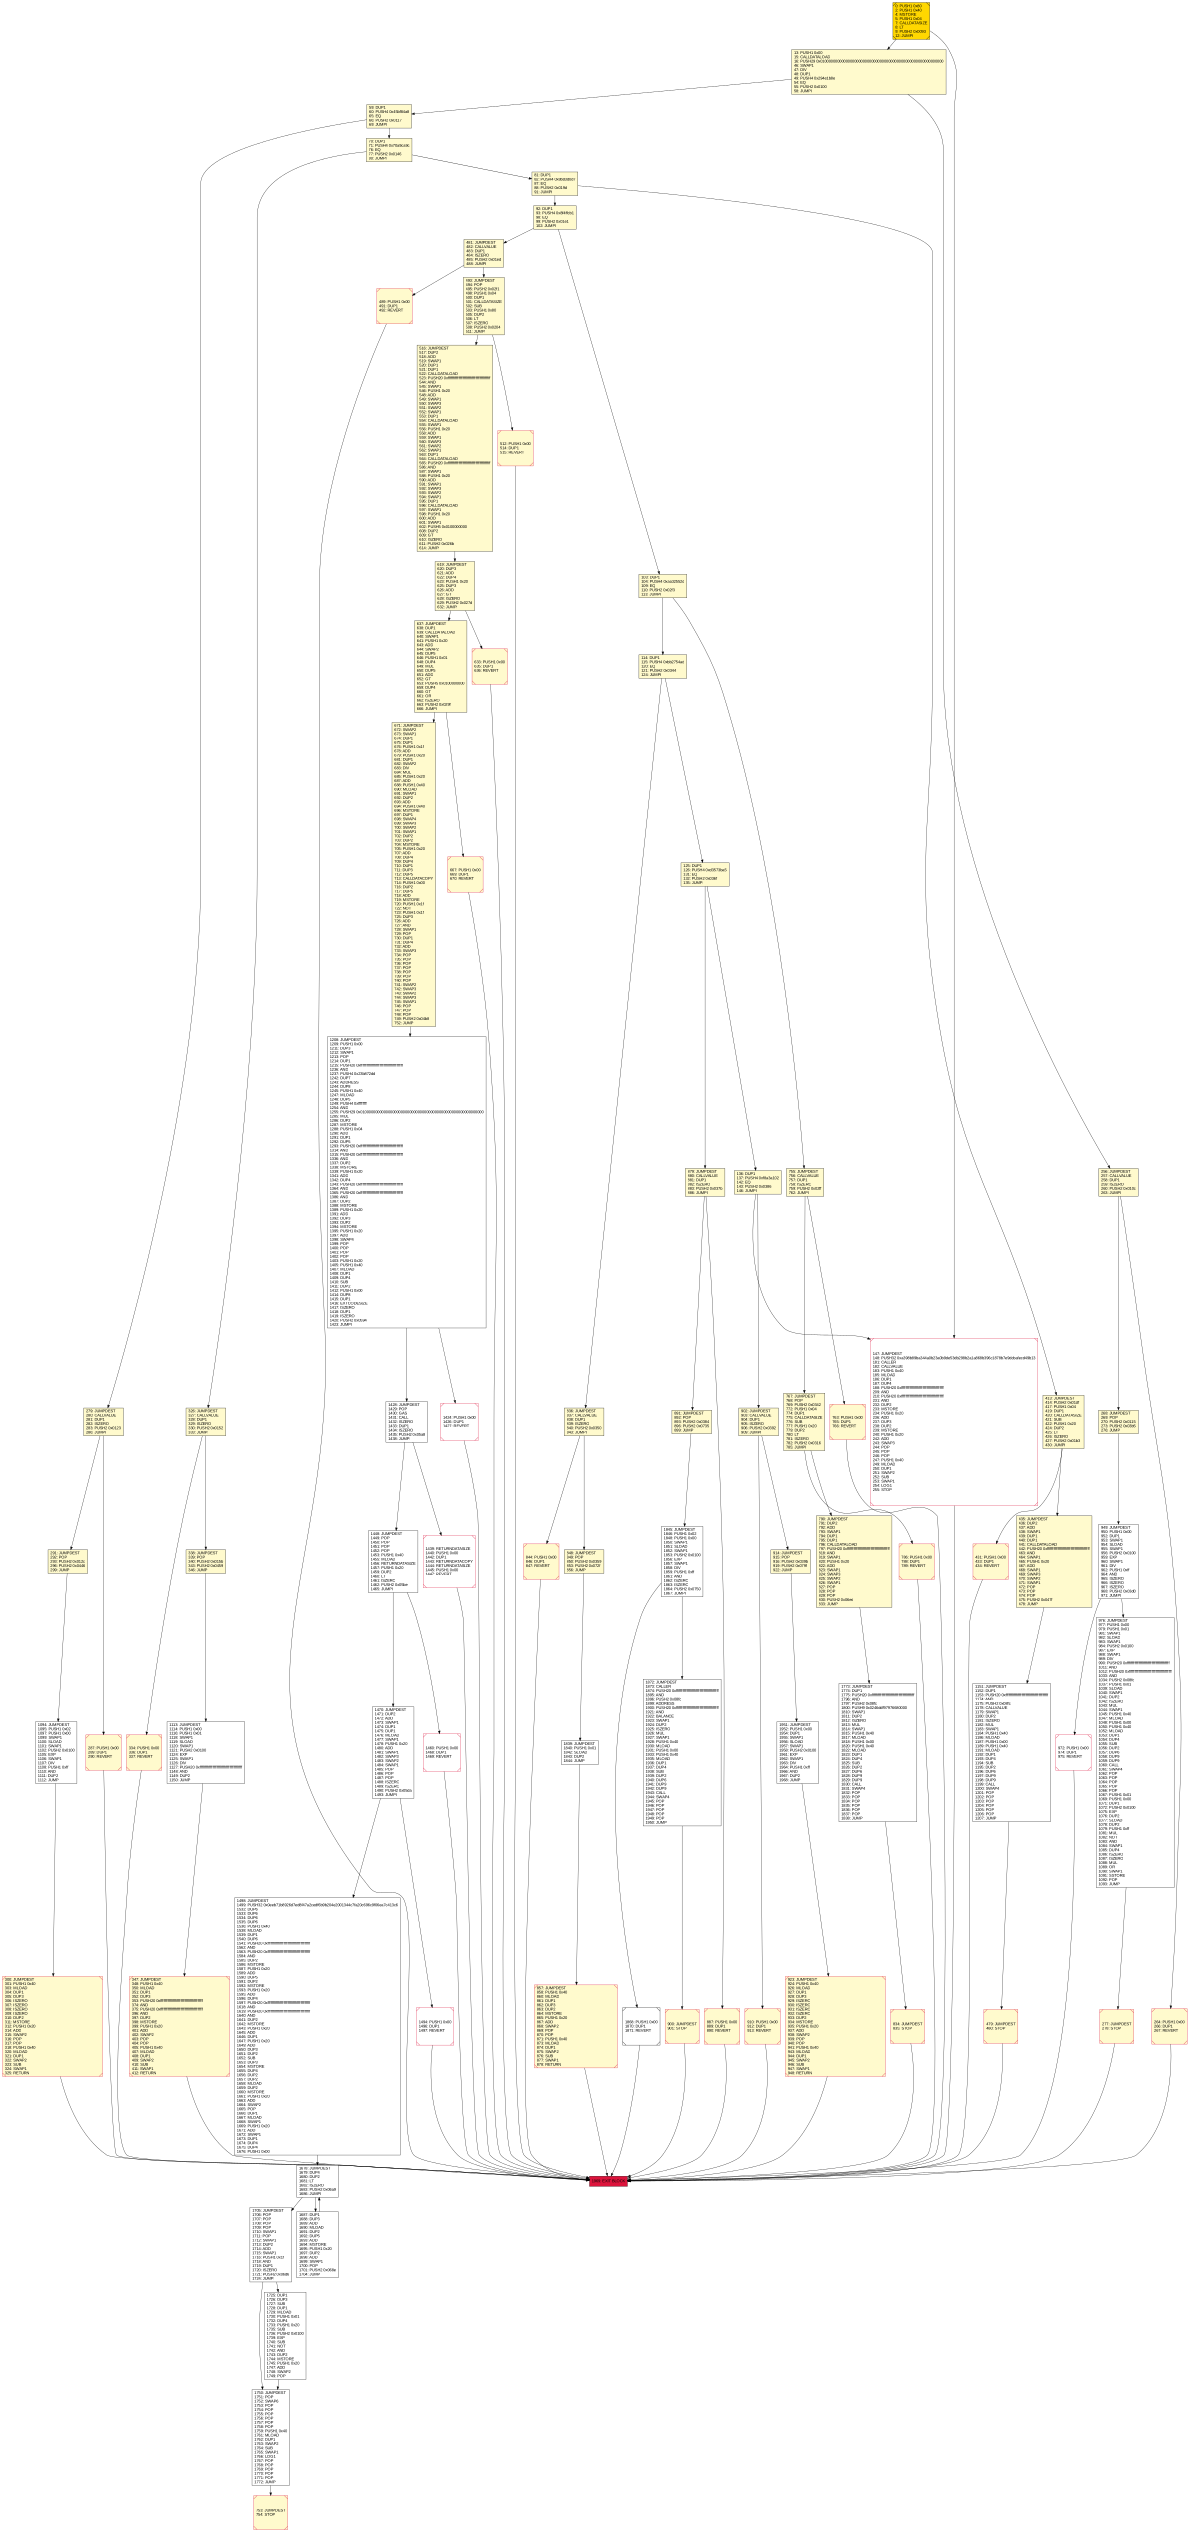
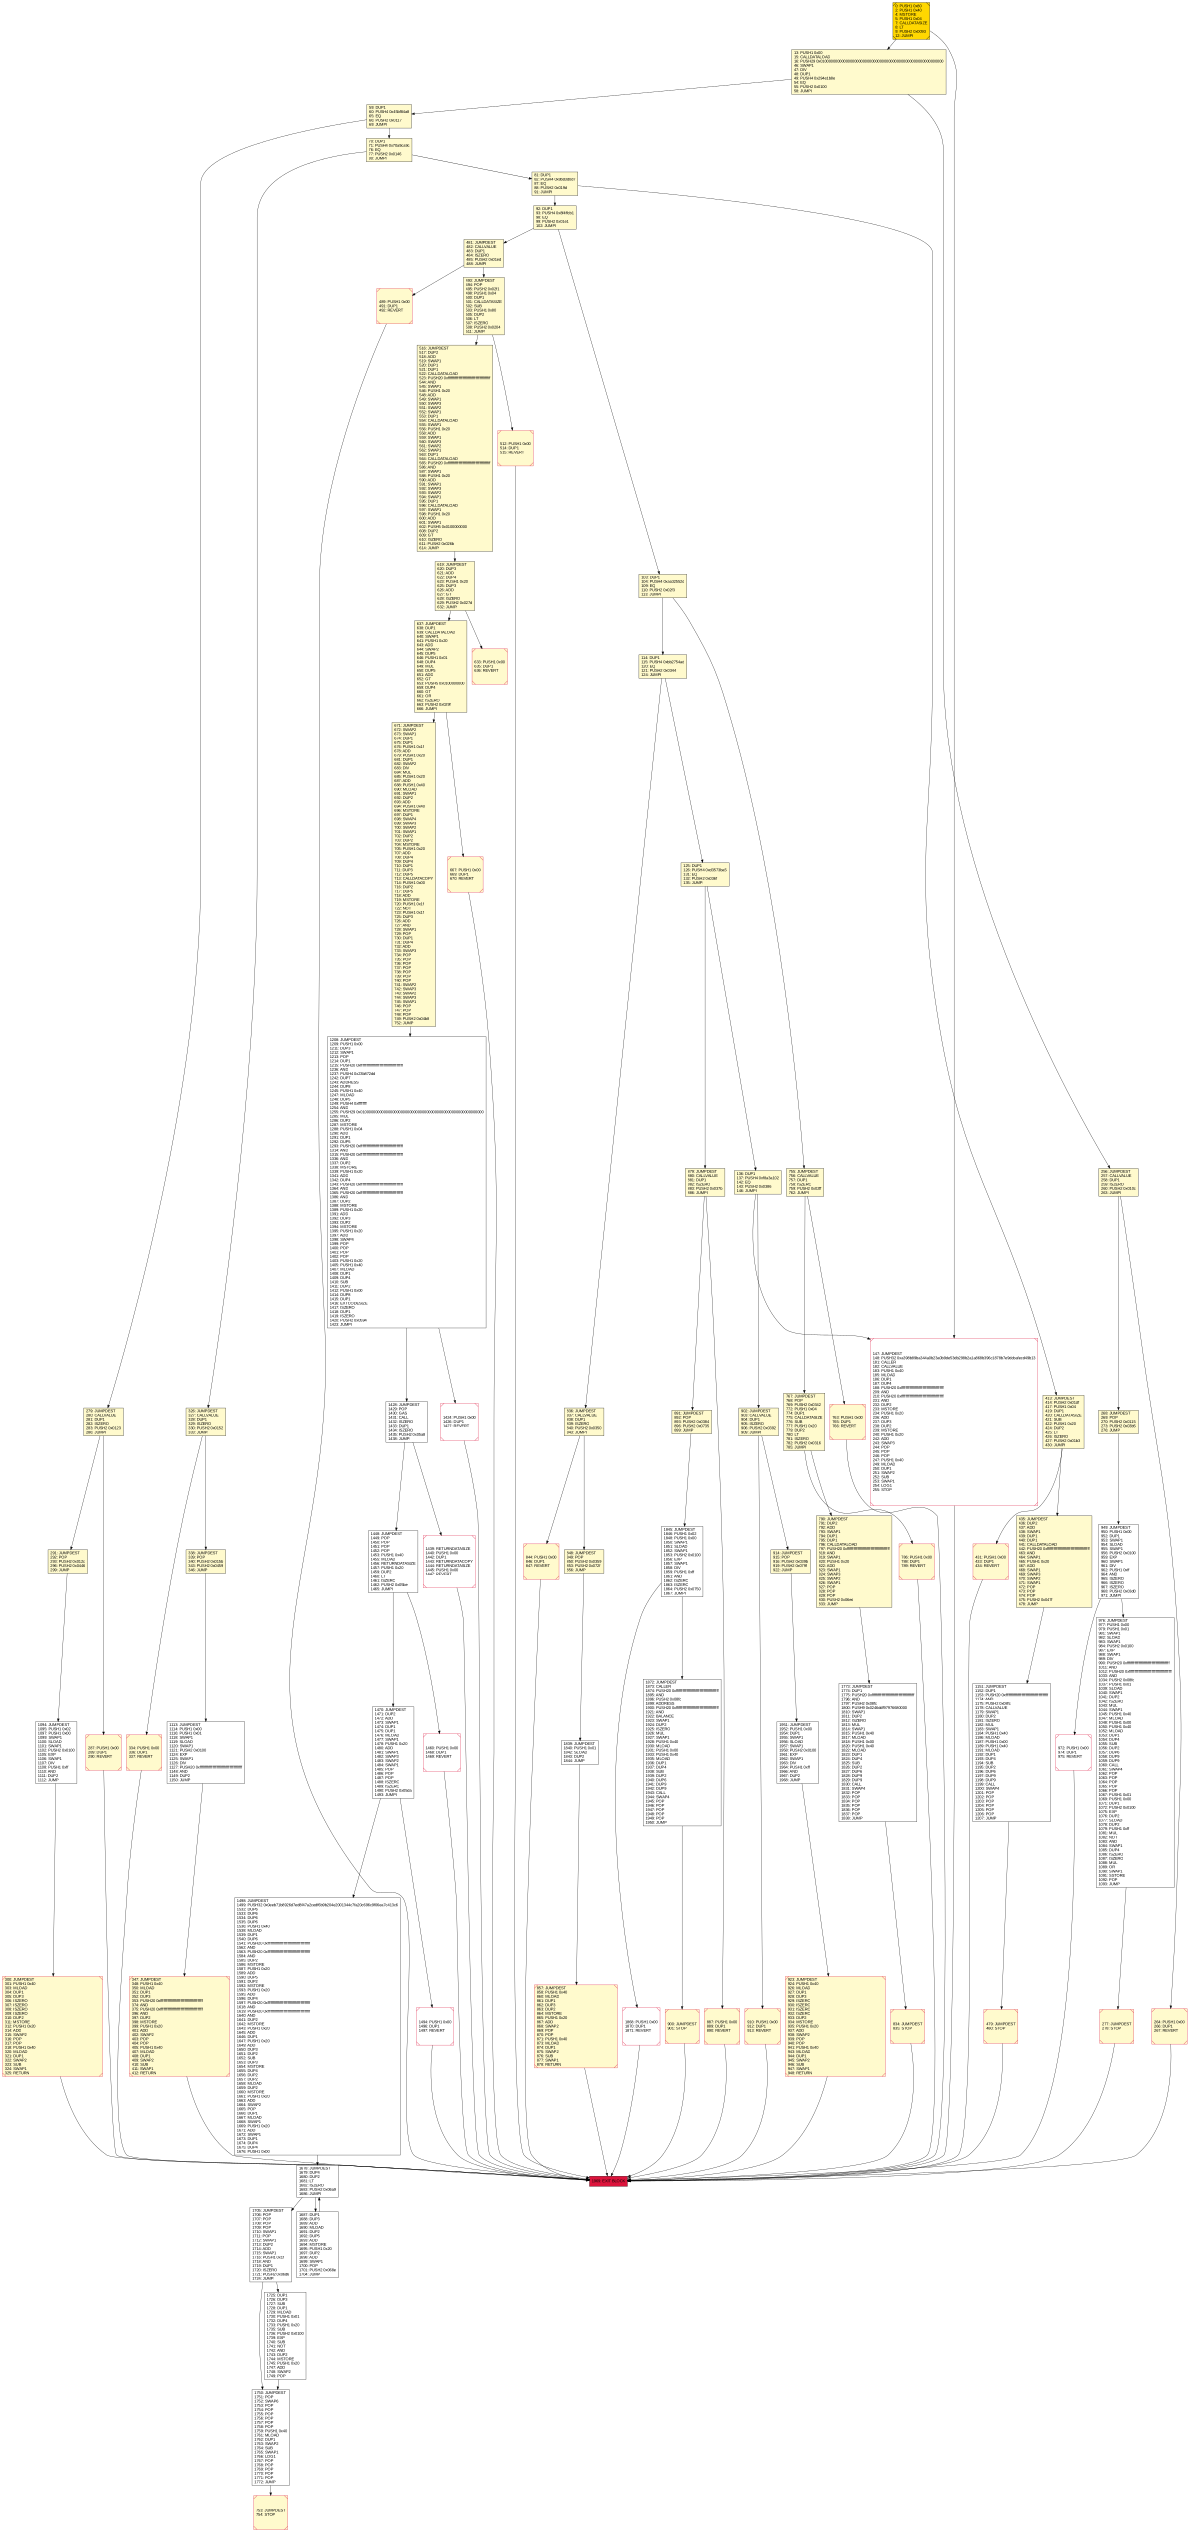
edge "633: PUSH1 0x00 635: DUP1 636: REVERT" -> "1969: EXIT BLOCK": removed
node "1868: PUSH1 0x00 1870: DUP1 1871: REVERT": color black -> crimson
